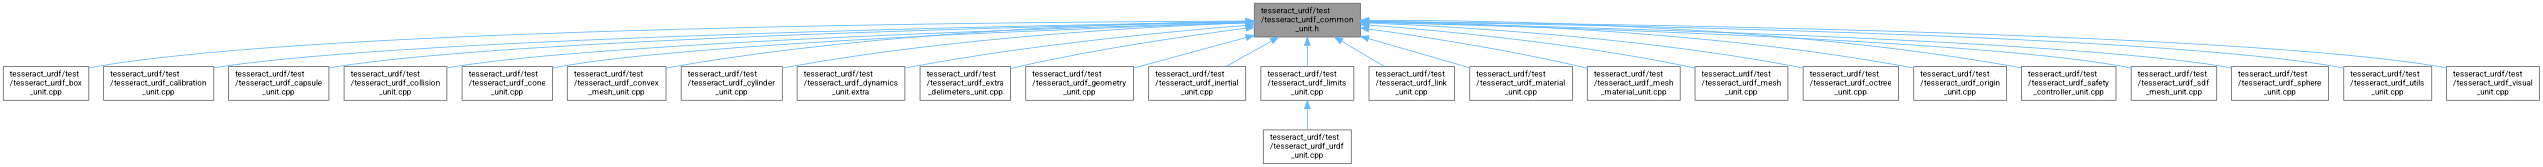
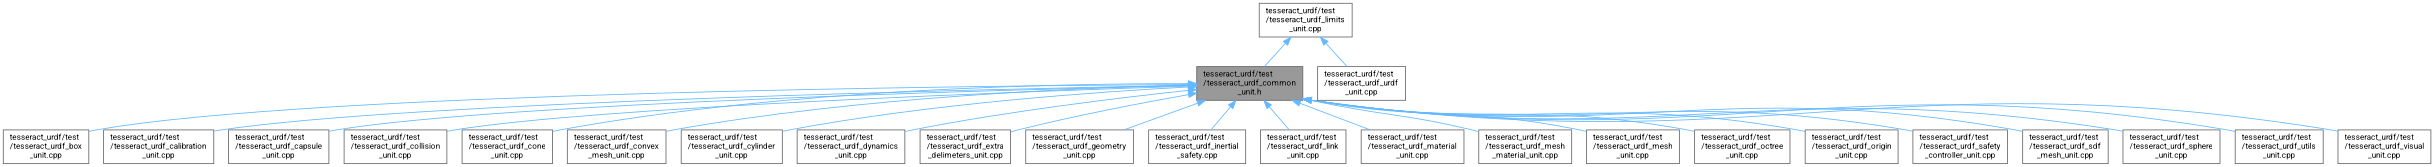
edge "tesseract_urdf/test /tesseract_urdf_limits _unit.cpp" -> "tesseract_urdf/test /tesseract_urdf_common _unit.h": reversed
node "tesseract_urdf/test /tesseract_urdf_dynamics _unit.extra": label "tesseract_urdf/test /tesseract_urdf_dynamics _unit.extra" -> "tesseract_urdf/test /tesseract_urdf_dynamics _unit.cpp"
node "tesseract_urdf/test /tesseract_urdf_inertial _unit.cpp": label "tesseract_urdf/test /tesseract_urdf_inertial _unit.cpp" -> "tesseract_urdf/test /tesseract_urdf_inertial _safety.cpp"
